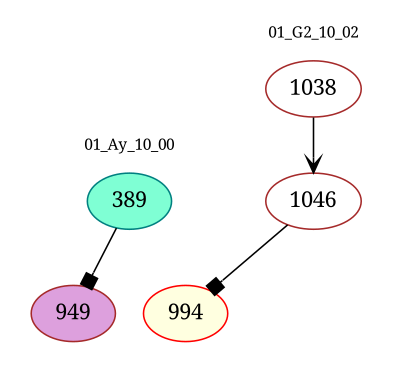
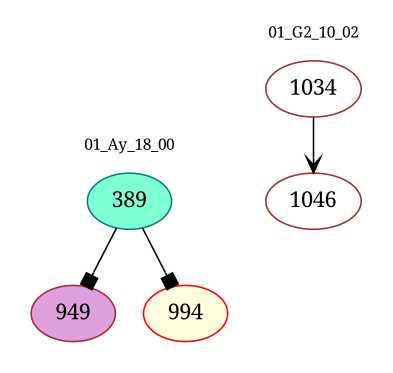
node "1038": label "1038" -> "1034"
cluster "01_Ay_10_00": label "01_Ay_10_00" -> "01_Ay_18_00"
edge "1046" -> "994": now "389" -> "994"
